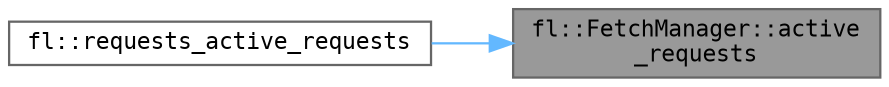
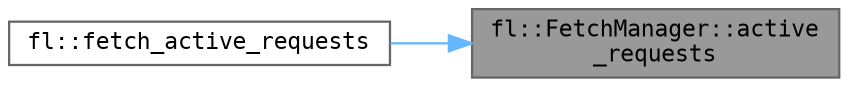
node "fl::requests_active_requests": label "fl::requests_active_requests" -> "fl::fetch_active_requests"
